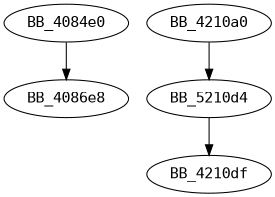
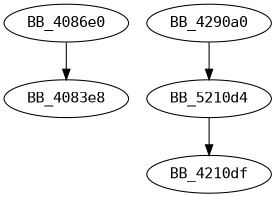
node "BB_4084e0": label "BB_4084e0" -> "BB_4086e0"
node "BB_4210a0": label "BB_4210a0" -> "BB_4290a0"
node "BB_4086e8": label "BB_4086e8" -> "BB_4083e8"
